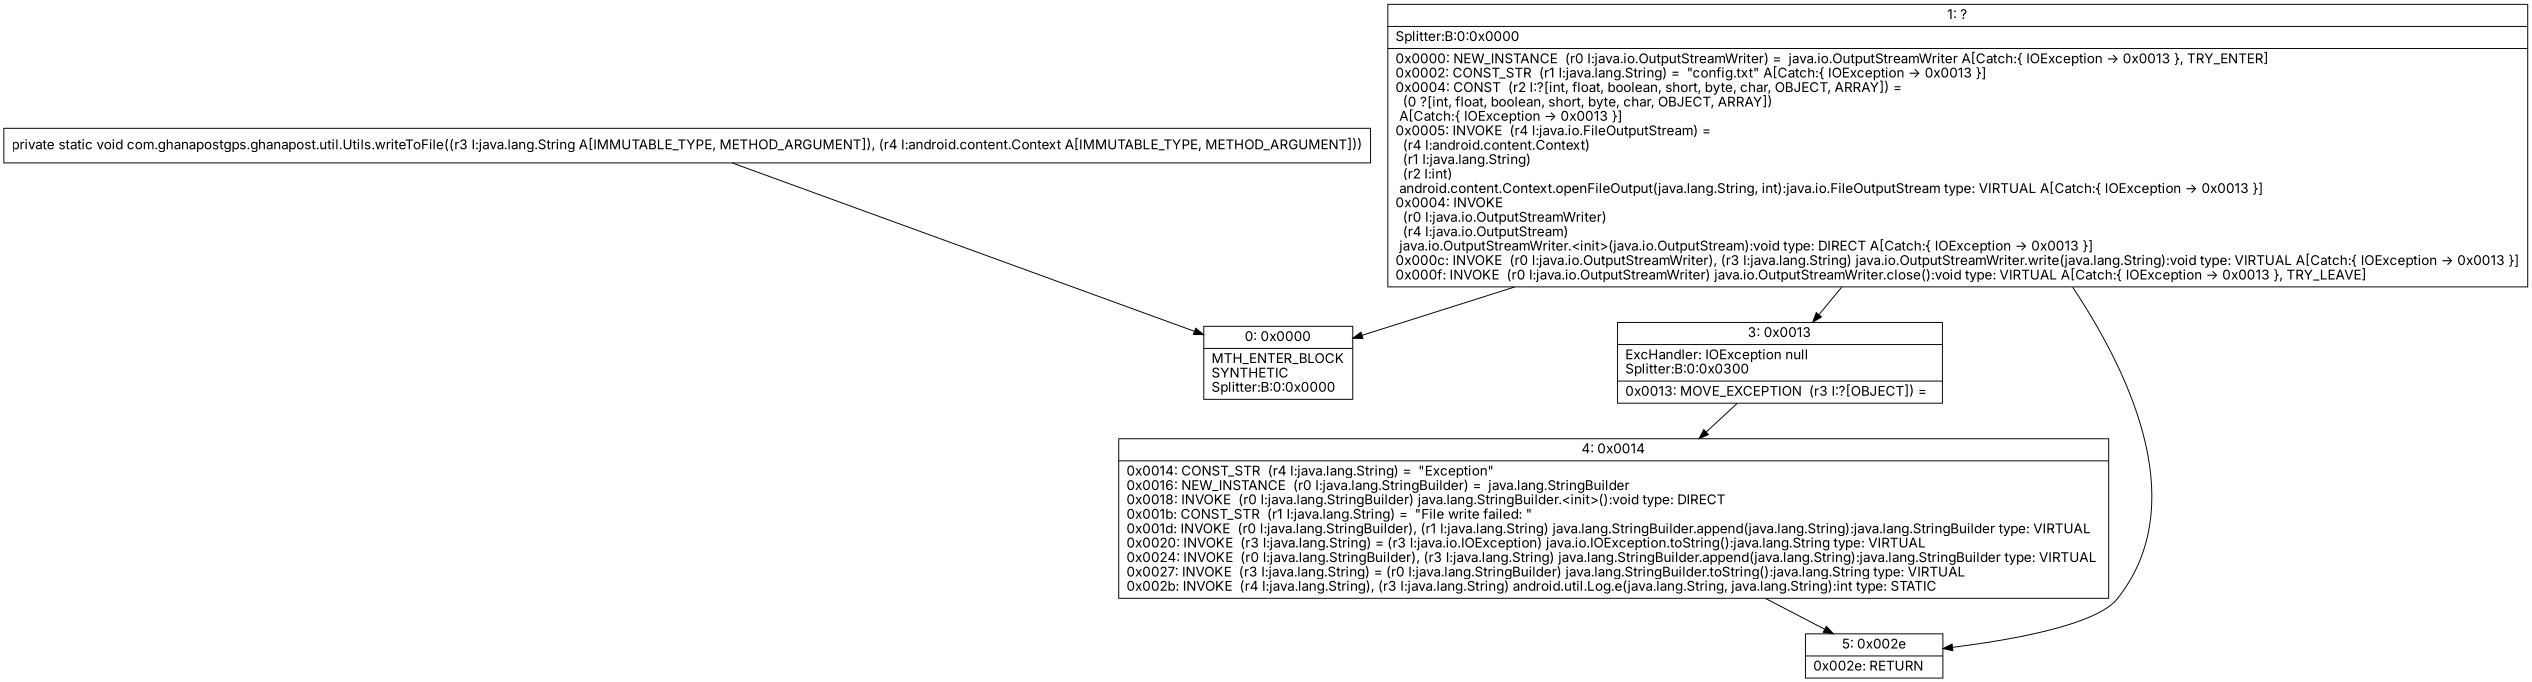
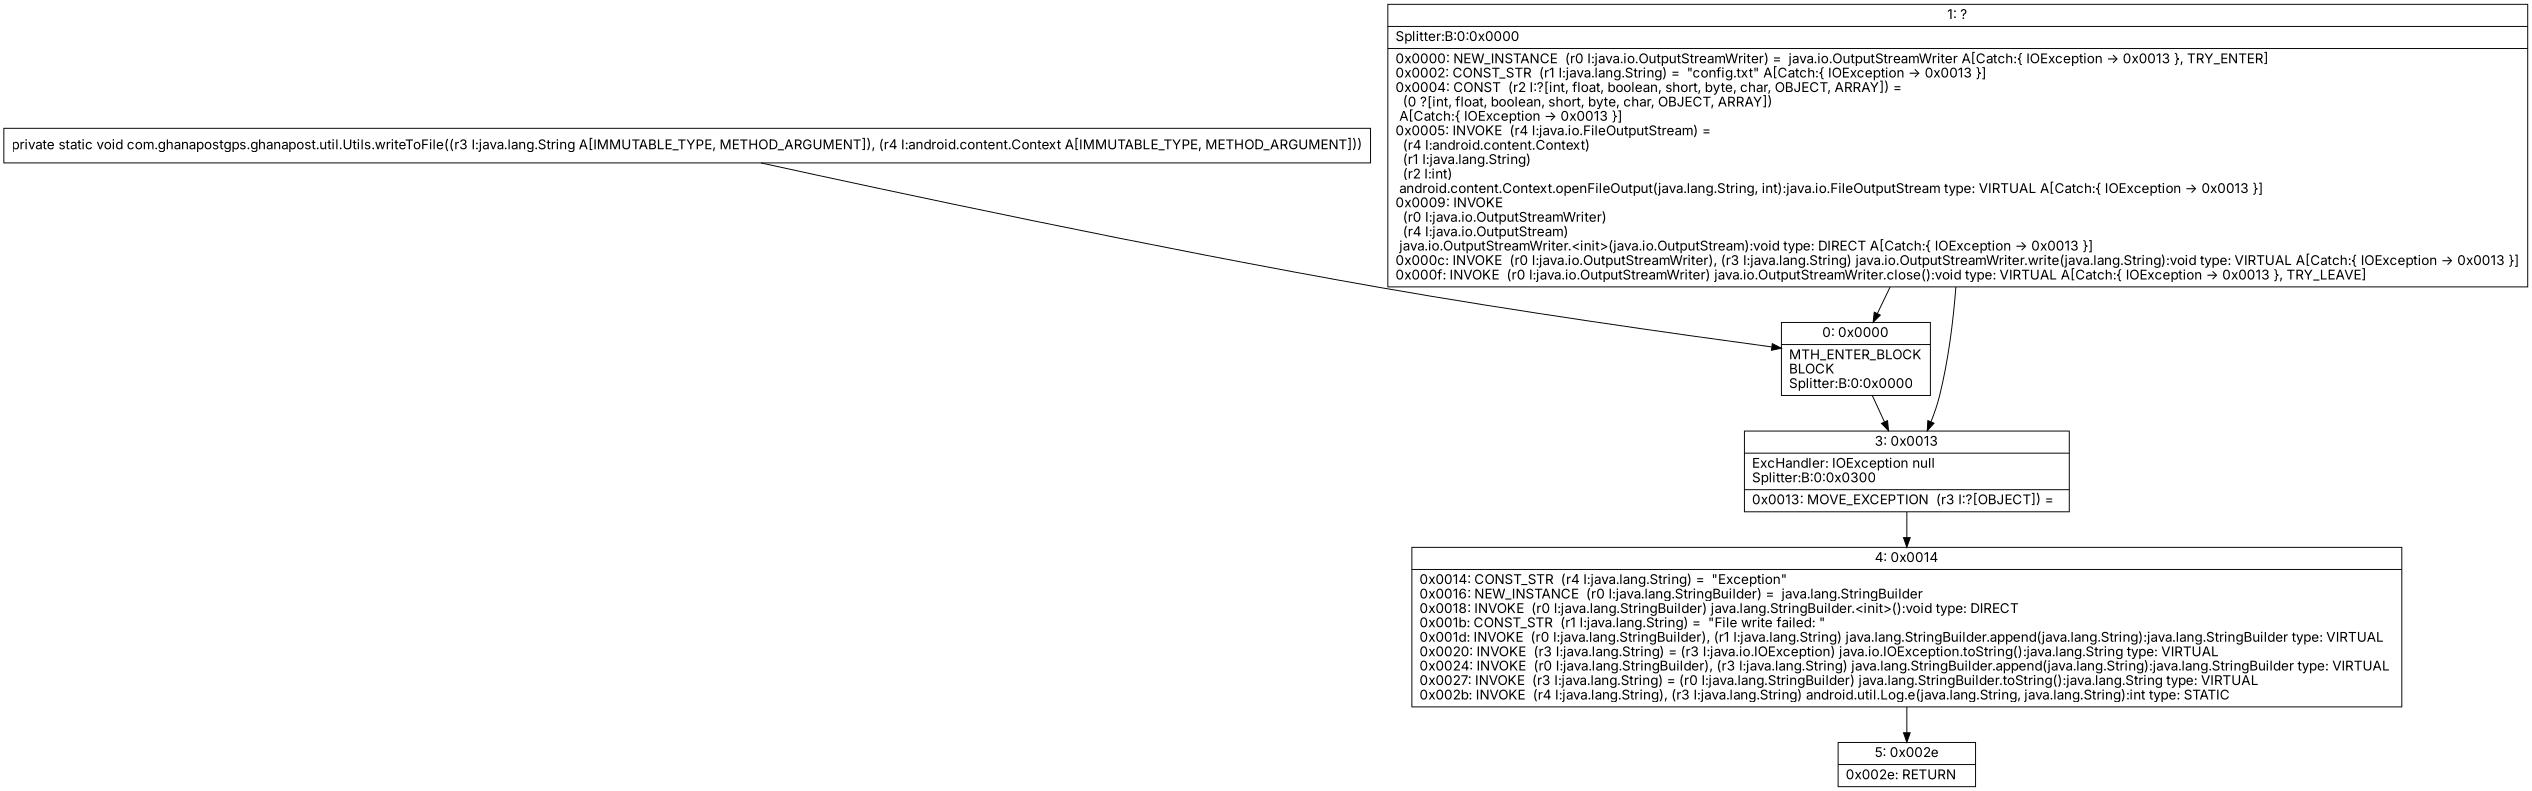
node "1: ?": text "0x0004: INVOKE" -> "0x0009: INVOKE"
node "0: 0x0000": text "SYNTHETIC" -> "BLOCK"
edge "0: 0x0000" -> "3: 0x0013": added
edge "1: ?" -> "5: 0x002e": removed
